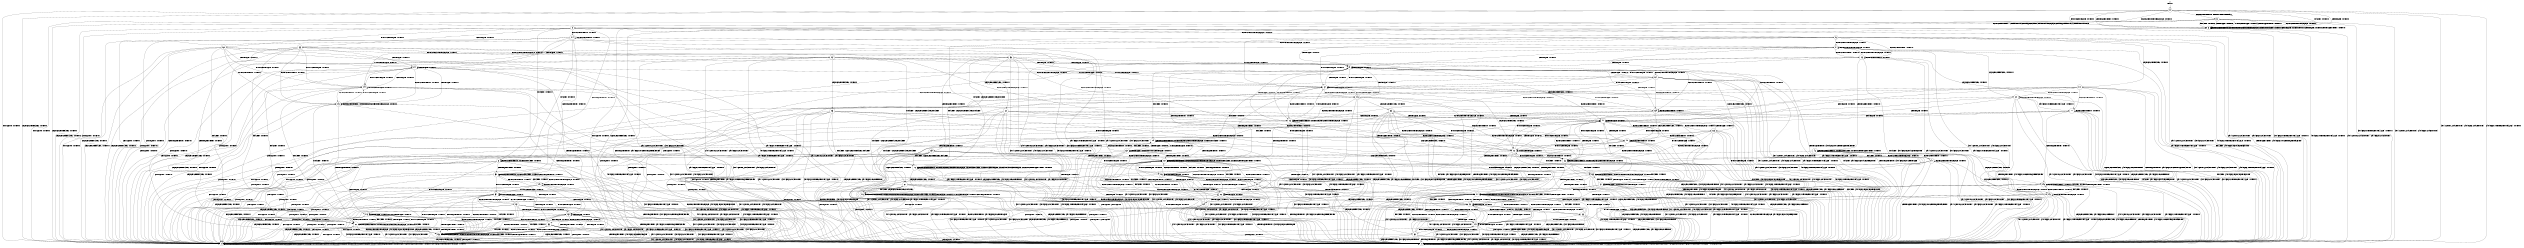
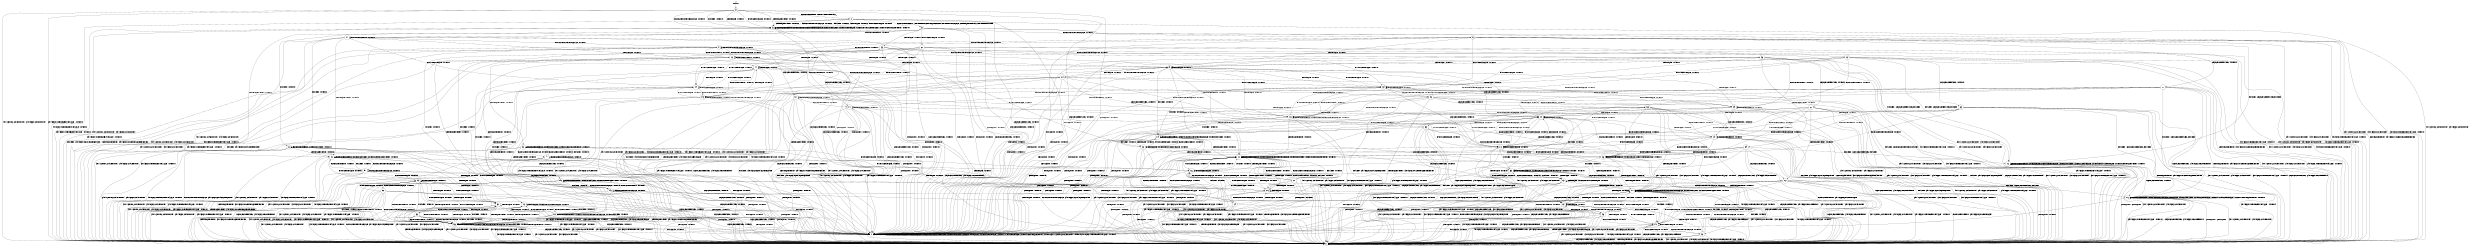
edge "s23" -> "s34": now "s23" -> "s30"
edge "s10" -> "s35": now "s10" -> "s12"
edge "s21" -> "s11": label "Alert(FATAL,UNEXPECTED_MESSAGE) / TIMEOUT" -> "ECDH_CLIENT_HELLO / TIMEOUT"
edge "s40" -> "s63": reversed
edge "s45" -> "s22": removed, label "FINISHED / TIMEOUT"
edge "s32" -> "s4": now "s16" -> "s4"
